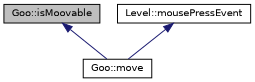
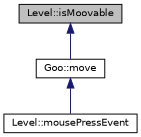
node "Goo::isMoovable": label "Goo::isMoovable" -> "Level::isMoovable"
edge "Goo::move" -> "Level::mousePressEvent": reversed
